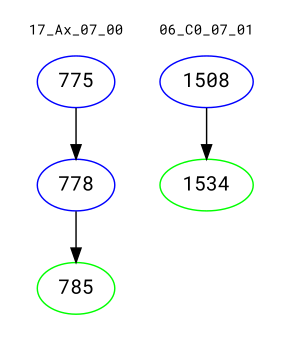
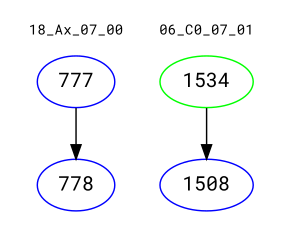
cluster "17_Ax_07_00": label "17_Ax_07_00" -> "18_Ax_07_00"
node "775": label "775" -> "777"
edge "1508" -> "1534": reversed
node "785": removed
